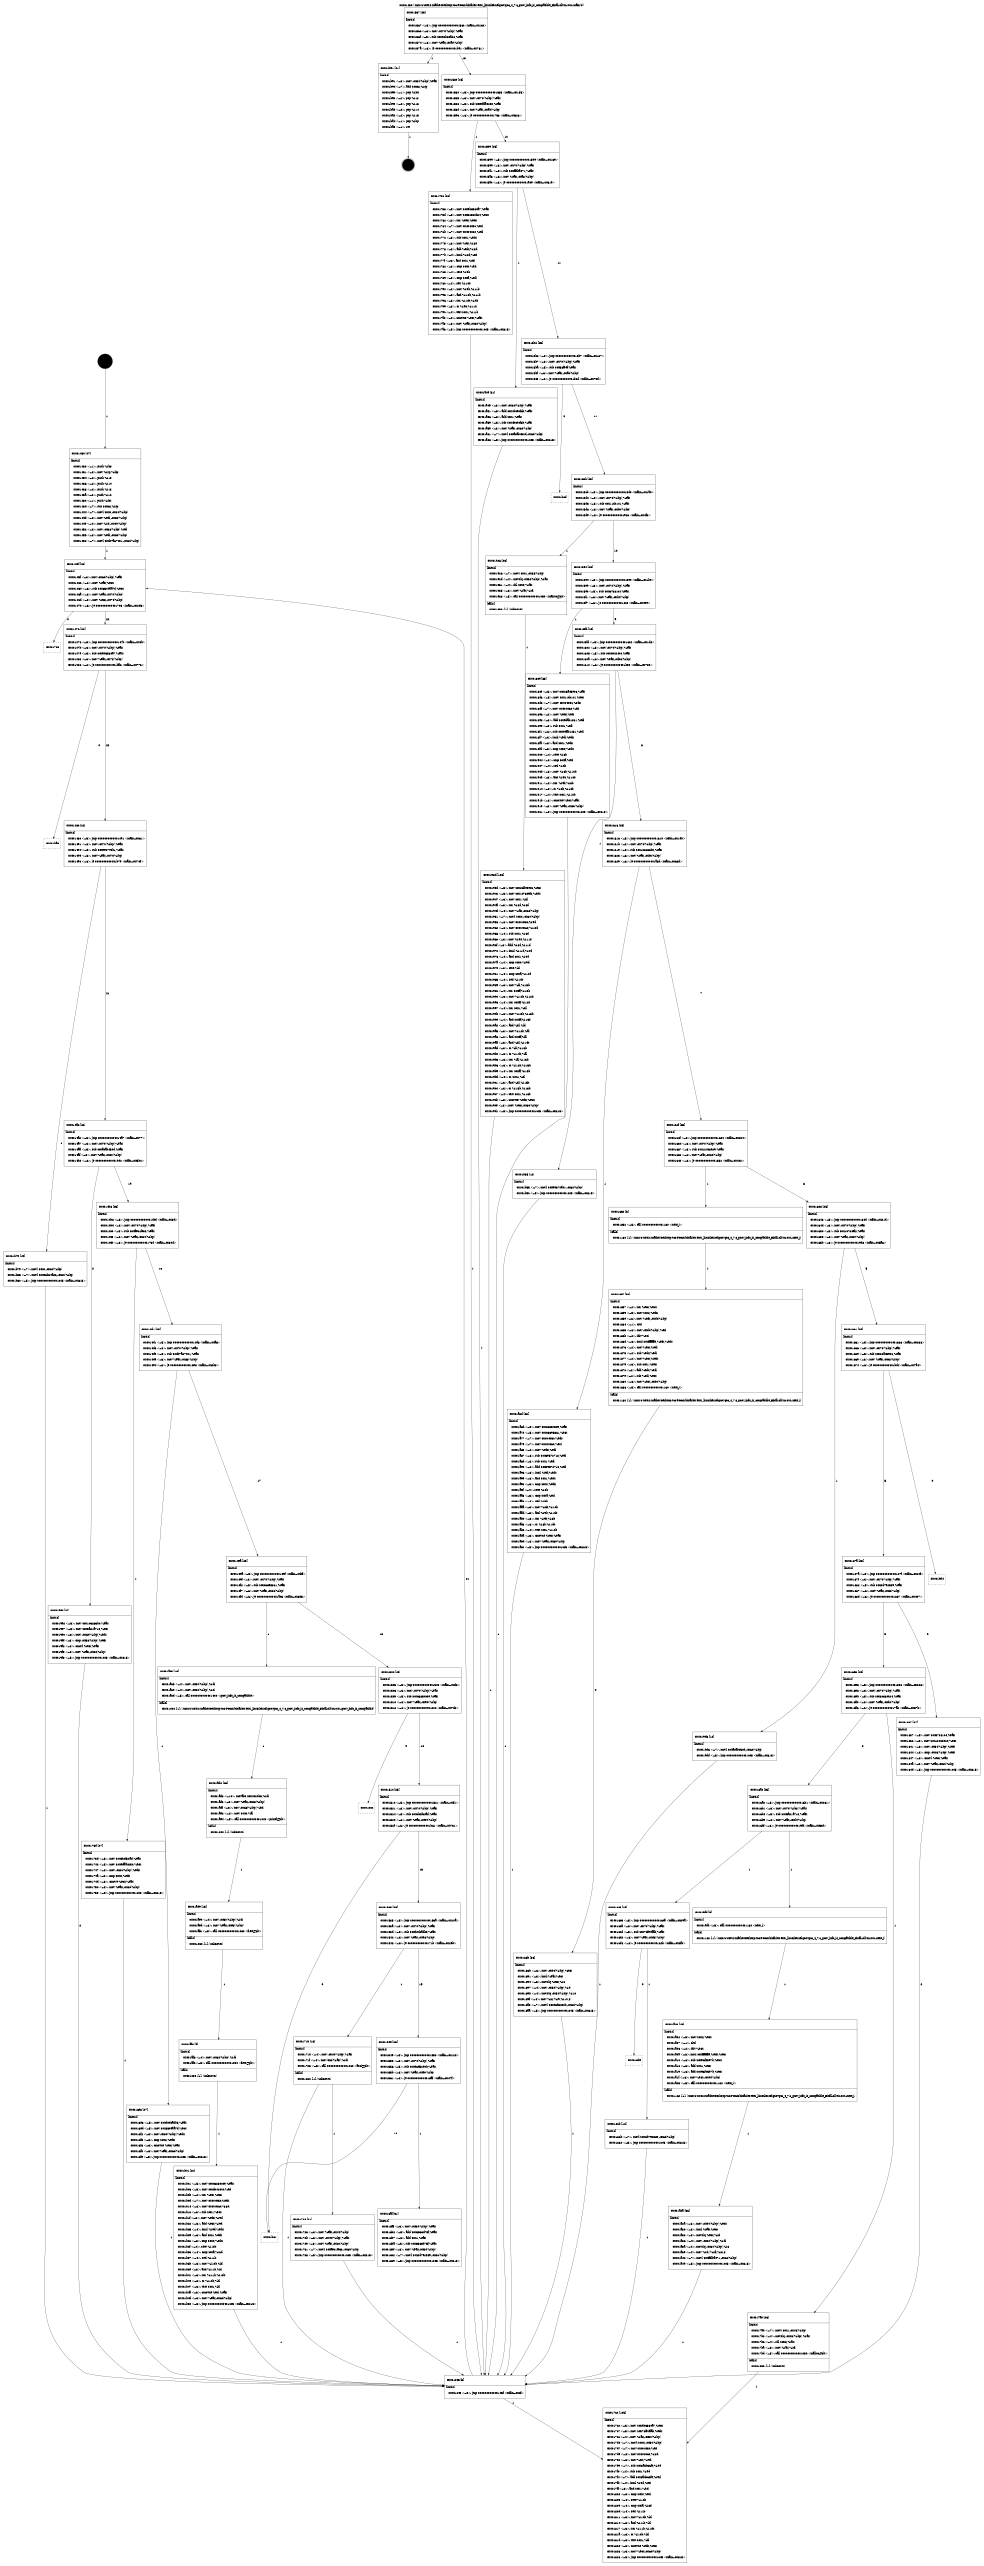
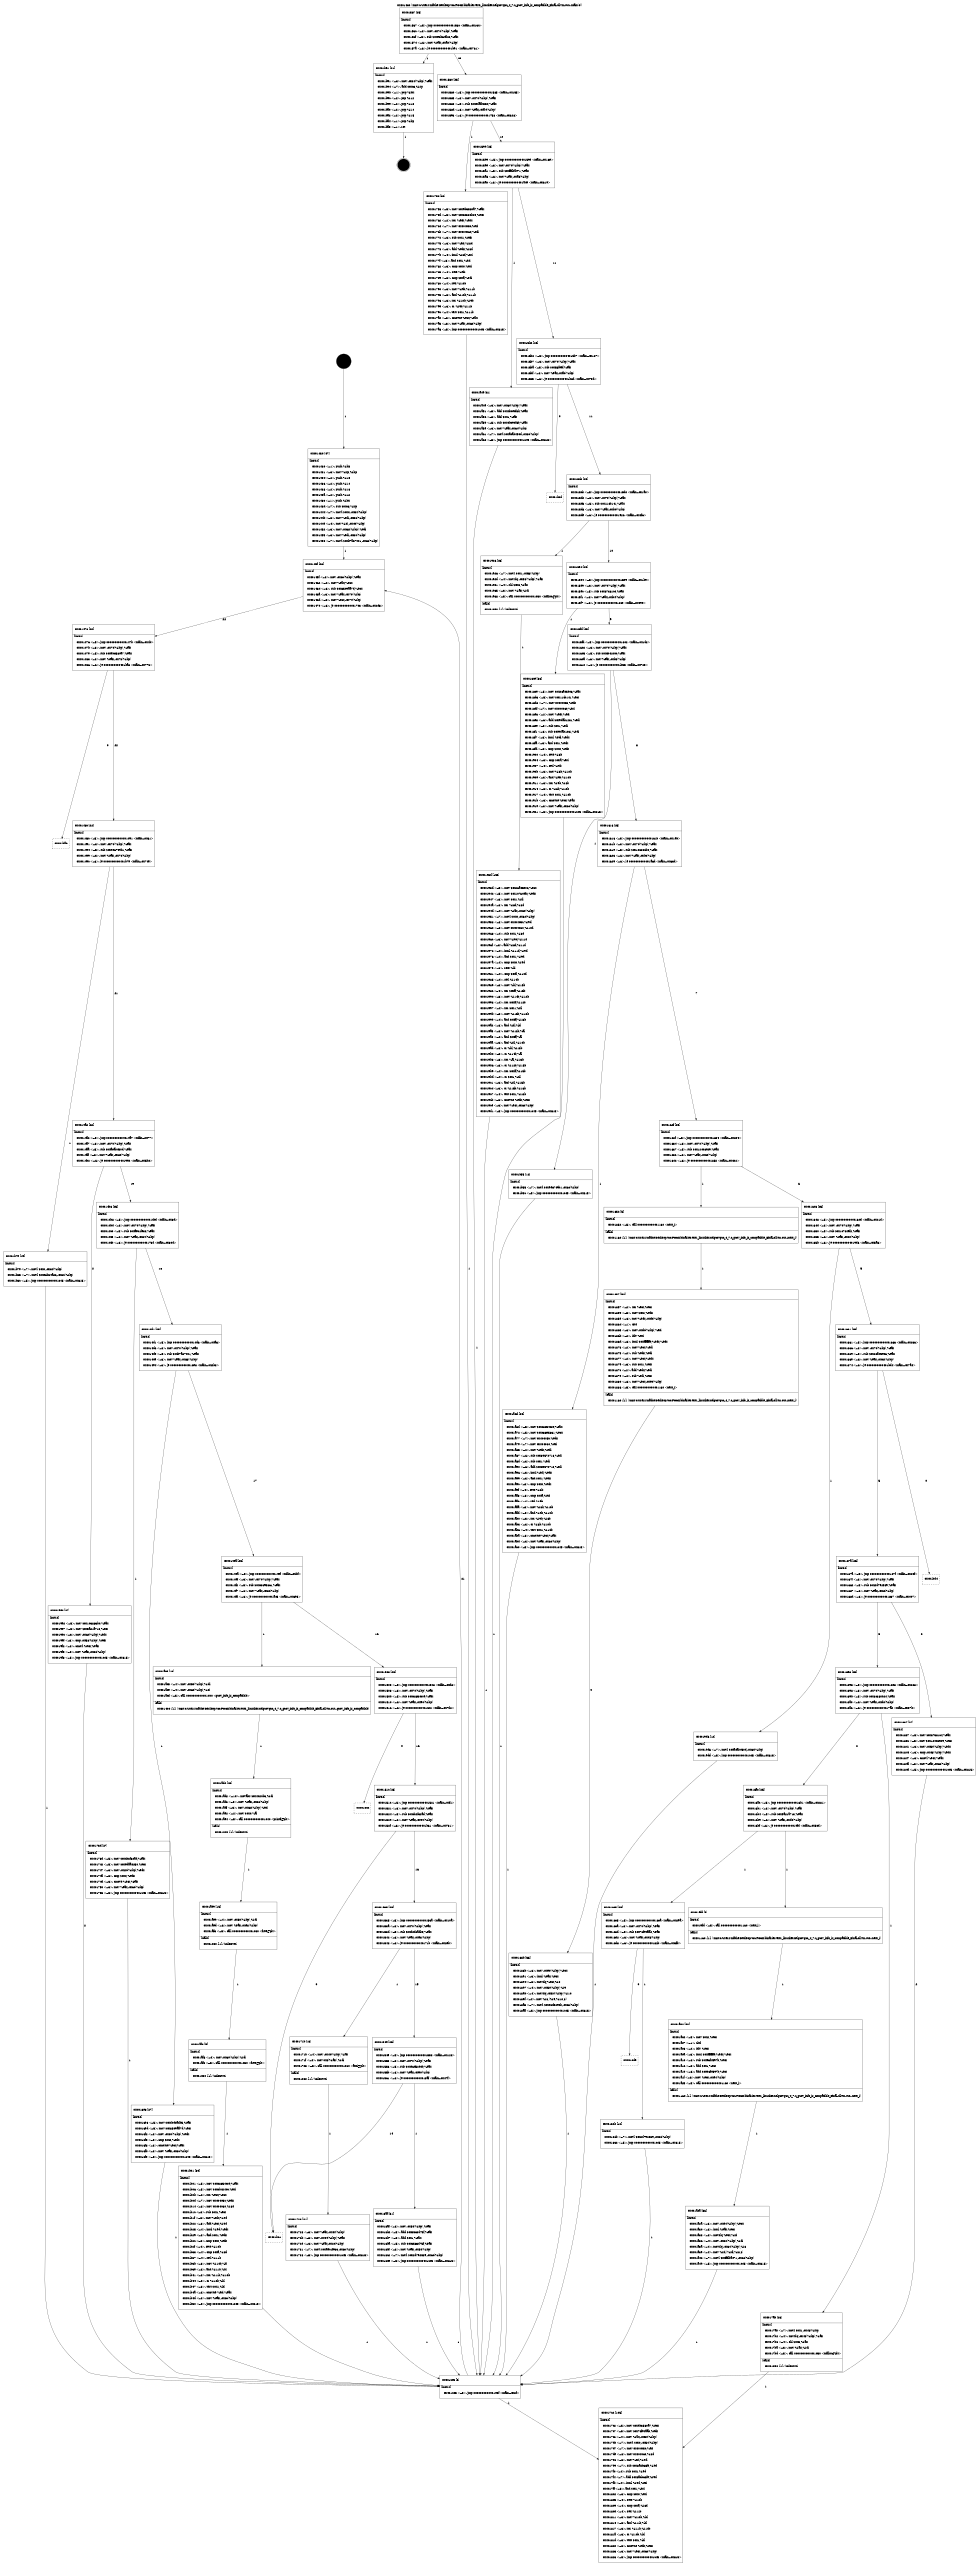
node "0x401703": removed
edge "0x40171b [13]" -> "0x401c45 [5]": now "0x4018af [31]" -> "0x401c45 [5]"
